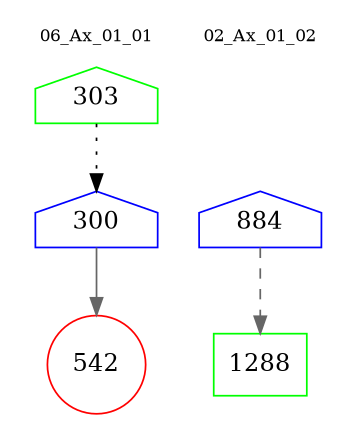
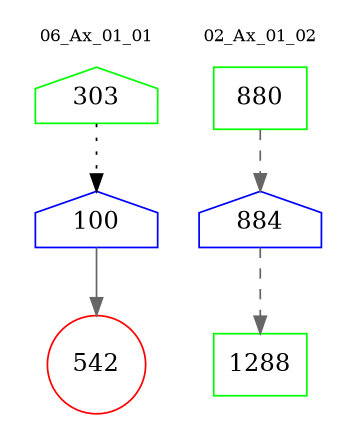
node "880": added
node "300": label "300" -> "100"
